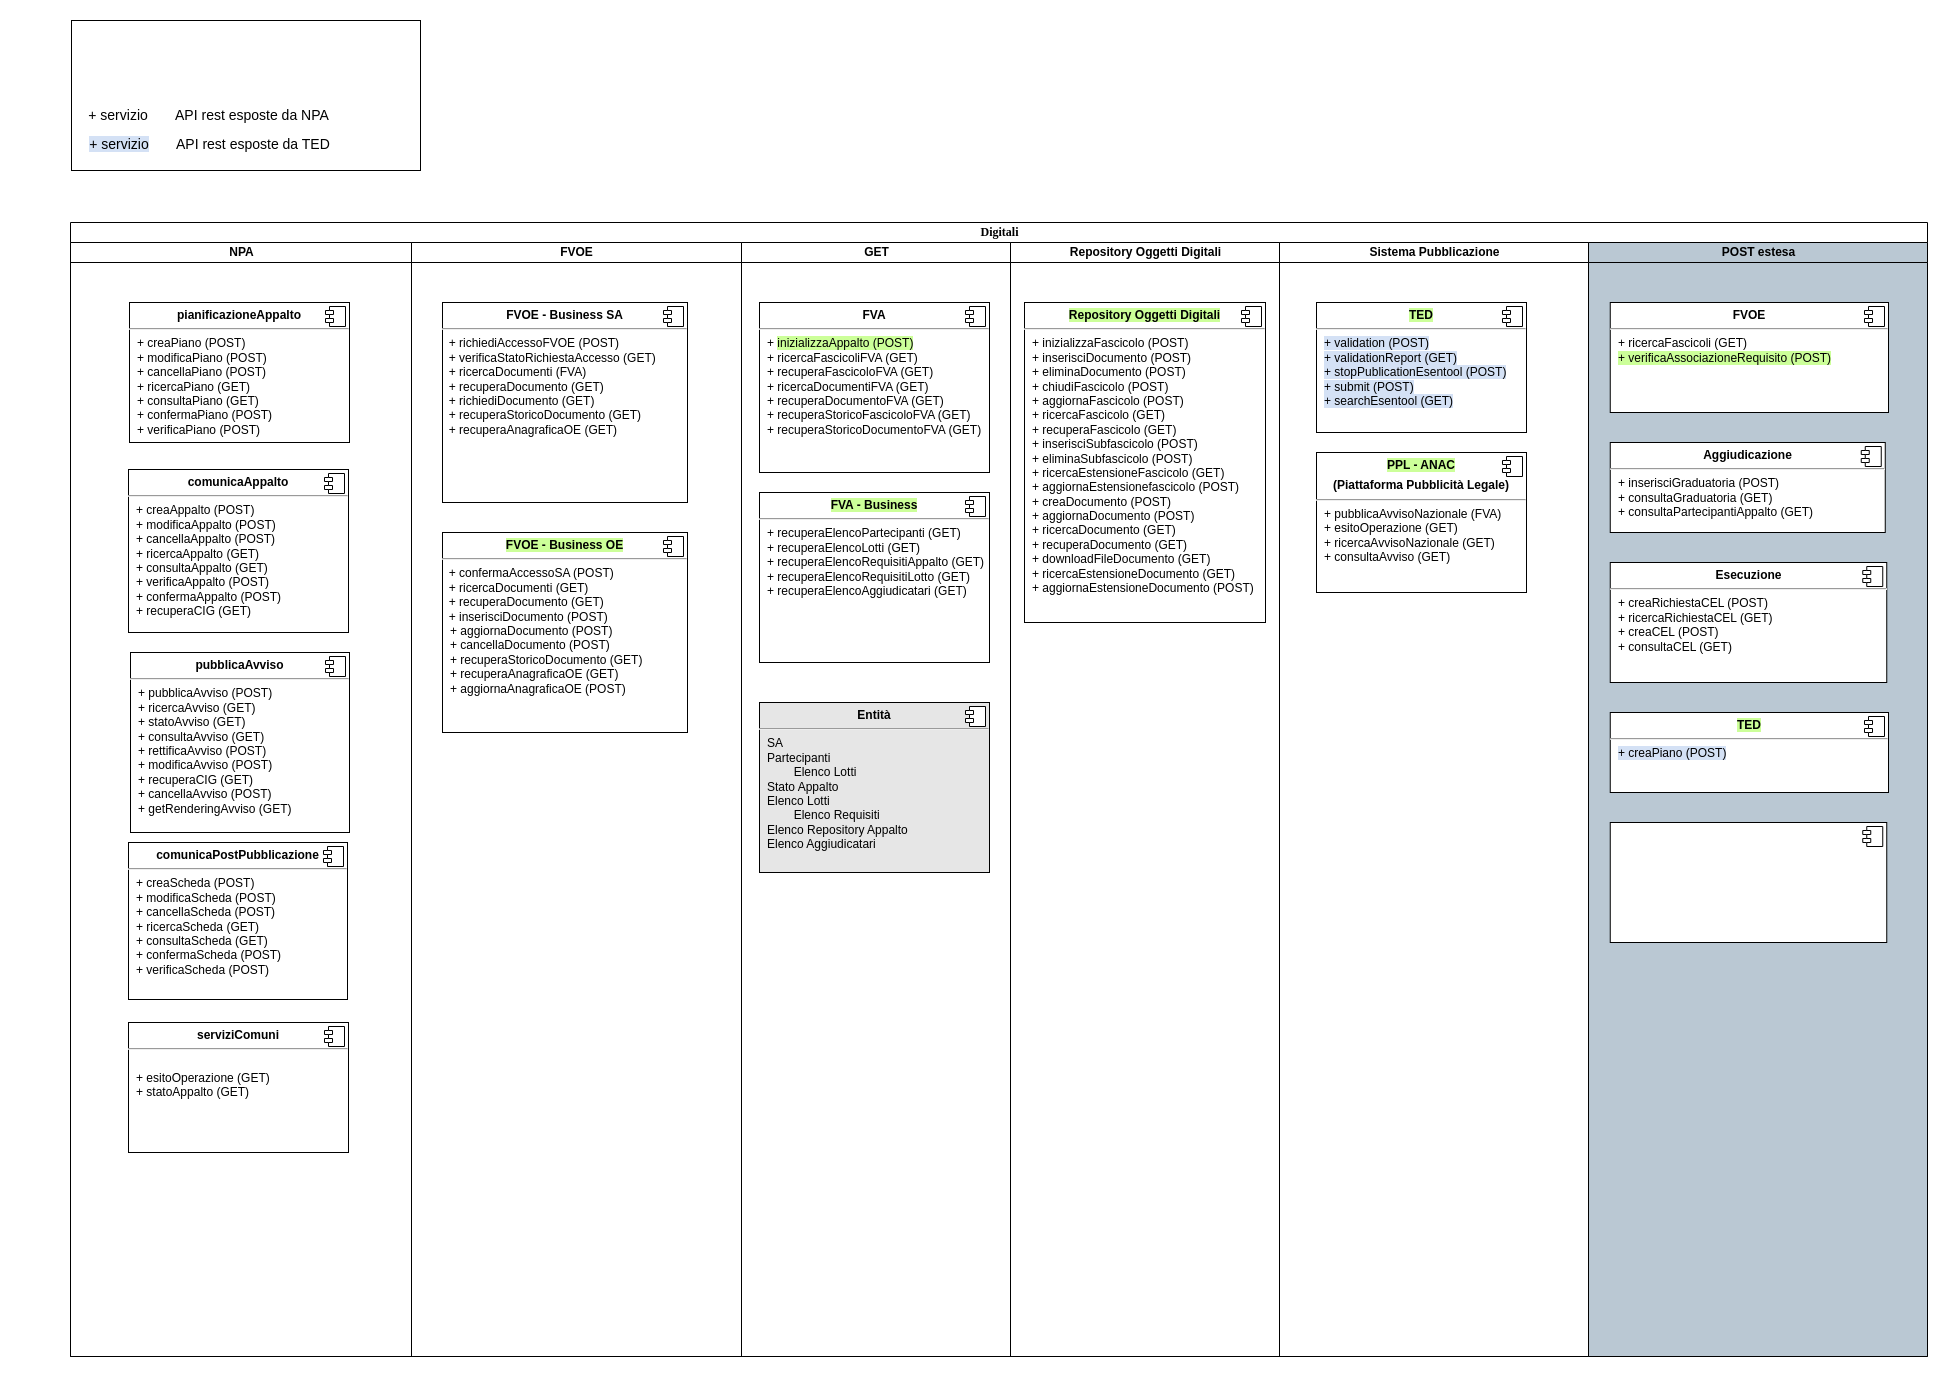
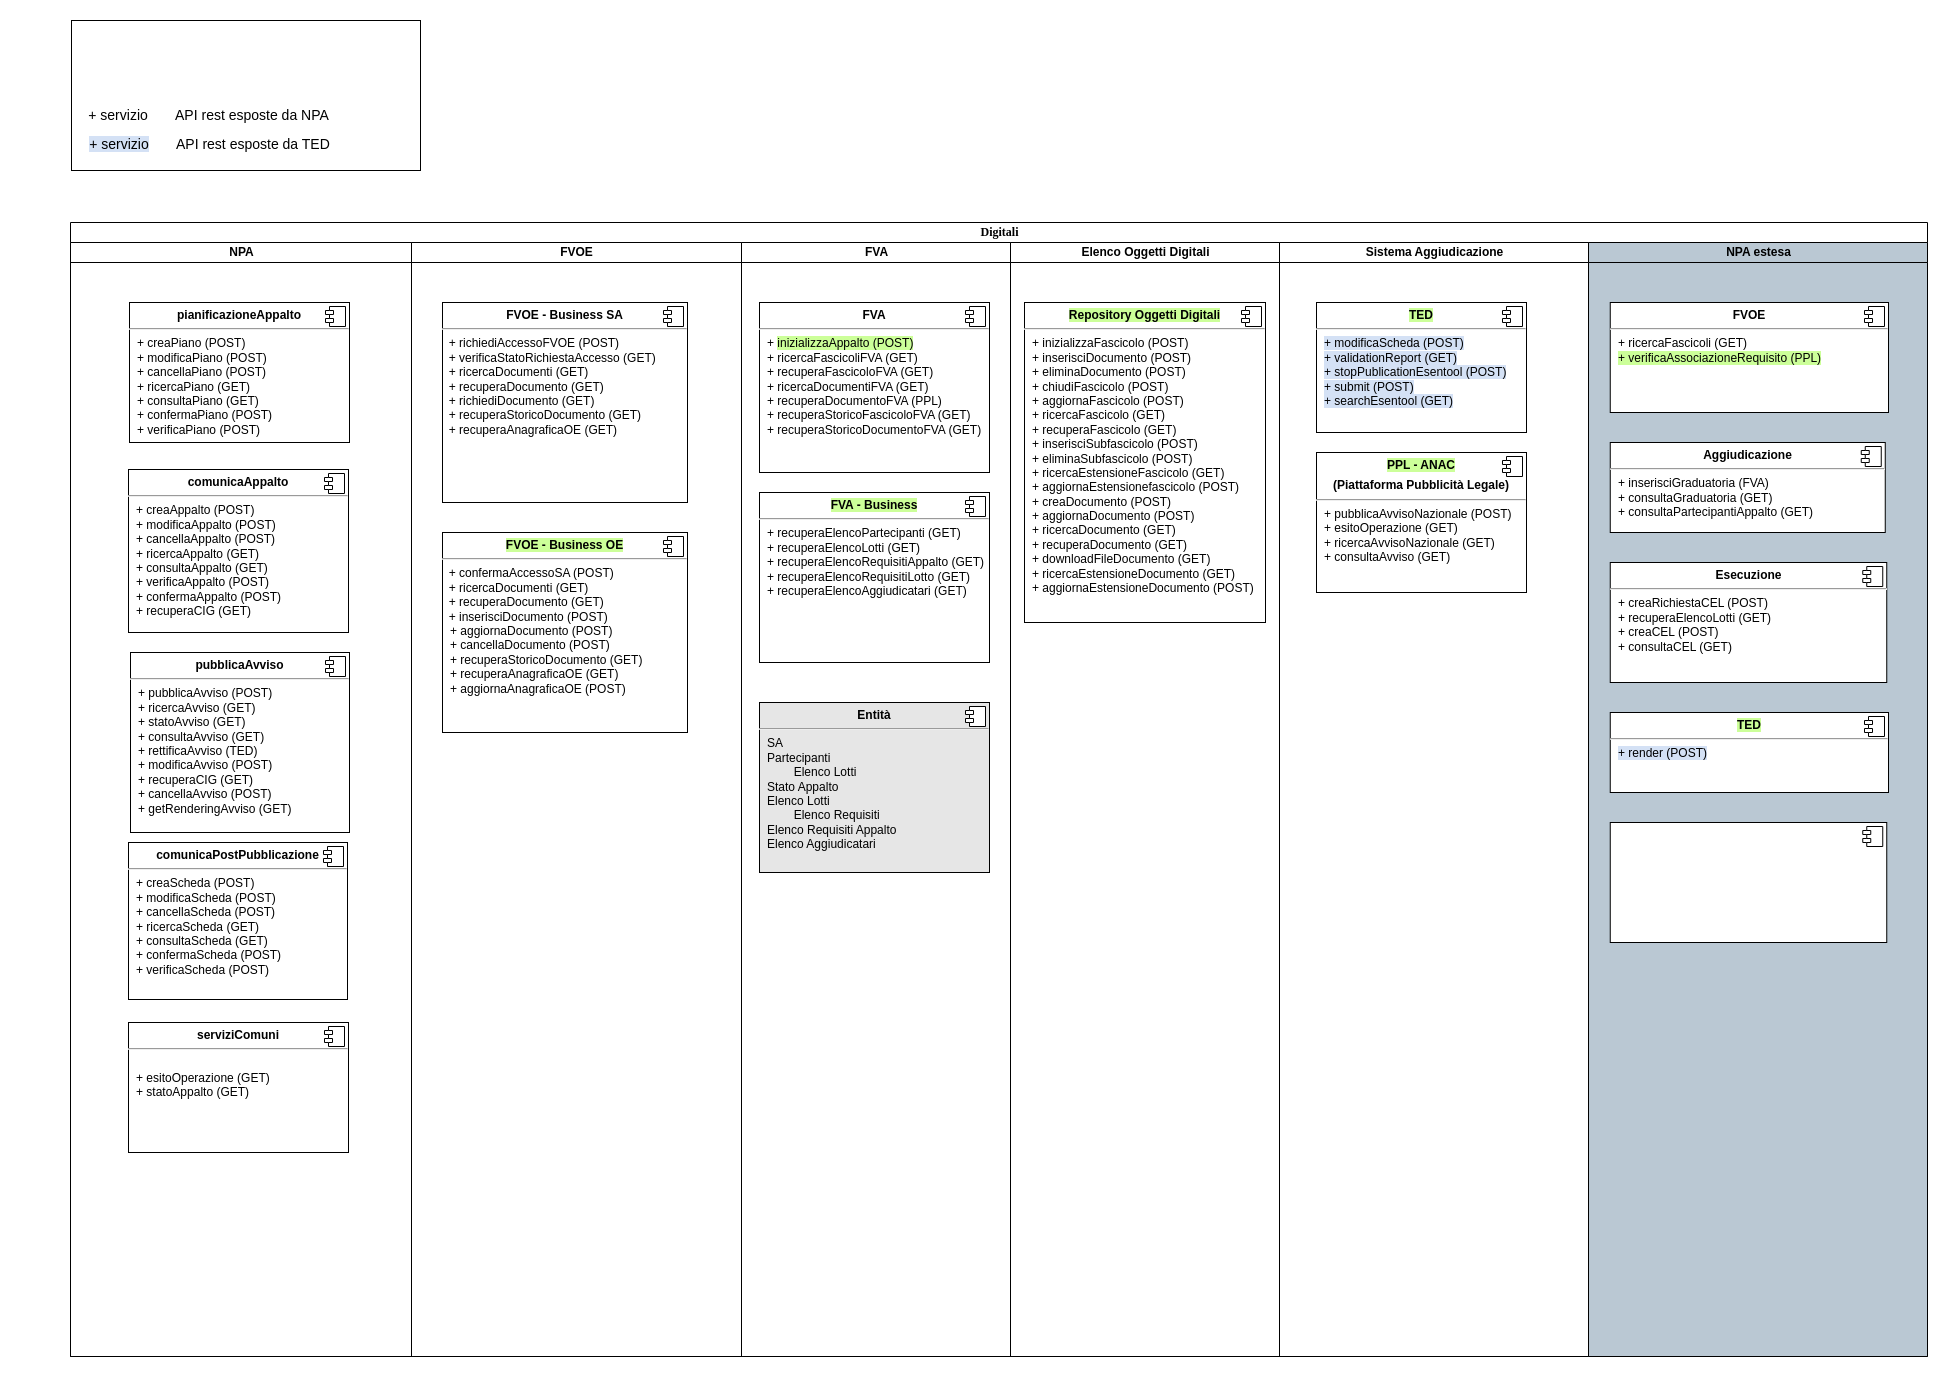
node "GET": label "GET" -> "FVA"
node "Repository Oggetti Digitali": label "Repository Oggetti Digitali" -> "Elenco Oggetti Digitali"
node "Sistema Pubblicazione": label "Sistema Pubblicazione" -> "Sistema Aggiudicazione"
node "POST estesa": label "POST estesa" -> "NPA estesa"
node "FVOE - Business SA + richiediAccessoFVOE (POST) + verificaStatoRichiestaAccesso (GET) + ricercaDocumenti (FVA) + recuperaDocumento (GET) + richiediDocumento (GET) + recuperaStoricoDocumento (GET) + recuperaAnagraficaOE (GET)": label "FVOE - Business SA + richiediAccessoFVOE (POST) + verificaStatoRichiestaAccesso (GET) + ricercaDocumenti (FVA) + recuperaDocumento (GET) + richiediDocumento (GET) + recuperaStoricoDocumento (GET) + recuperaAnagraficaOE (GET)" -> "FVOE - Business SA + richiediAccessoFVOE (POST) + verificaStatoRichiestaAccesso (GET) + ricercaDocumenti (GET) + recuperaDocumento (GET) + richiediDocumento (GET) + recuperaStoricoDocumento (GET) + recuperaAnagraficaOE (GET)"
node "FVA + inizializzaAppalto (POST) + ricercaFascicoliFVA (GET) + recuperaFascicoloFVA (GET) + ricercaDocumentiFVA (GET) + recuperaDocumentoFVA (GET) + recuperaStoricoFascicoloFVA (GET) + recuperaStoricoDocumentoFVA (GET)": label "FVA + inizializzaAppalto (POST) + ricercaFascicoliFVA (GET) + recuperaFascicoloFVA (GET) + ricercaDocumentiFVA (GET) + recuperaDocumentoFVA (GET) + recuperaStoricoFascicoloFVA (GET) + recuperaStoricoDocumentoFVA (GET)" -> "FVA + inizializzaAppalto (POST) + ricercaFascicoliFVA (GET) + recuperaFascicoloFVA (GET) + ricercaDocumentiFVA (GET) + recuperaDocumentoFVA (PPL) + recuperaStoricoFascicoloFVA (GET) + recuperaStoricoDocumentoFVA (GET)"
node "TED + validation (POST) + validationReport (GET) + stopPublicationEsentool (POST) + submit (POST) + searchEsentool (GET)": label "TED + validation (POST) + validationReport (GET) + stopPublicationEsentool (POST) + submit (POST) + searchEsentool (GET)" -> "TED + modificaScheda (POST) + validationReport (GET) + stopPublicationEsentool (POST) + submit (POST) + searchEsentool (GET)"
node "FVOE + ricercaFascicoli (GET) + verificaAssociazioneRequisito (POST)": label "FVOE + ricercaFascicoli (GET) + verificaAssociazioneRequisito (POST)" -> "FVOE + ricercaFascicoli (GET) + verificaAssociazioneRequisito (PPL)"
node "Aggiudicazione + inserisciGraduatoria (POST) + consultaGraduatoria (GET) + consultaPartecipantiAppalto (GET)": label "Aggiudicazione + inserisciGraduatoria (POST) + consultaGraduatoria (GET) + consultaPartecipantiAppalto (GET)" -> "Aggiudicazione + inserisciGraduatoria (FVA) + consultaGraduatoria (GET) + consultaPartecipantiAppalto (GET)"
node "PPL - ANAC (Piattaforma Pubblicità Legale) + pubblicaAvvisoNazionale (FVA) + esitoOperazione (GET) + ricercaAvvisoNazionale (GET) + consultaAvviso (GET)": label "PPL - ANAC (Piattaforma Pubblicità Legale) + pubblicaAvvisoNazionale (FVA) + esitoOperazione (GET) + ricercaAvvisoNazionale (GET) + consultaAvviso (GET)" -> "PPL - ANAC (Piattaforma Pubblicità Legale) + pubblicaAvvisoNazionale (POST) + esitoOperazione (GET) + ricercaAvvisoNazionale (GET) + consultaAvviso (GET)"
node "Esecuzione + creaRichiestaCEL (POST) + ricercaRichiestaCEL (GET) + creaCEL (POST) + consultaCEL (GET)": label "Esecuzione + creaRichiestaCEL (POST) + ricercaRichiestaCEL (GET) + creaCEL (POST) + consultaCEL (GET)" -> "Esecuzione + creaRichiestaCEL (POST) + recuperaElencoLotti (GET) + creaCEL (POST) + consultaCEL (GET)"
node "pubblicaAvviso + pubblicaAvviso (POST) + ricercaAvviso (GET) + statoAvviso (GET) + consultaAvviso (GET) + rettificaAvviso (POST) + modificaAvviso (POST) + recuperaCIG (GET) + cancellaAvviso (POST) + getRenderingAvviso (GET)": label "pubblicaAvviso + pubblicaAvviso (POST) + ricercaAvviso (GET) + statoAvviso (GET) + consultaAvviso (GET) + rettificaAvviso (POST) + modificaAvviso (POST) + recuperaCIG (GET) + cancellaAvviso (POST) + getRenderingAvviso (GET)" -> "pubblicaAvviso + pubblicaAvviso (POST) + ricercaAvviso (GET) + statoAvviso (GET) + consultaAvviso (GET) + rettificaAvviso (TED) + modificaAvviso (POST) + recuperaCIG (GET) + cancellaAvviso (POST) + getRenderingAvviso (GET)"
node "Entità SA Partecipanti Elenco Lotti Stato Appalto Elenco Lotti Elenco Requisiti Elenco Repository Appalto Elenco Aggiudicatari": label "Entità SA Partecipanti Elenco Lotti Stato Appalto Elenco Lotti Elenco Requisiti Elenco Repository Appalto Elenco Aggiudicatari" -> "Entità SA Partecipanti Elenco Lotti Stato Appalto Elenco Lotti Elenco Requisiti Elenco Requisiti Appalto Elenco Aggiudicatari"
node "TED + creaPiano (POST)": label "TED + creaPiano (POST)" -> "TED + render (POST)"
